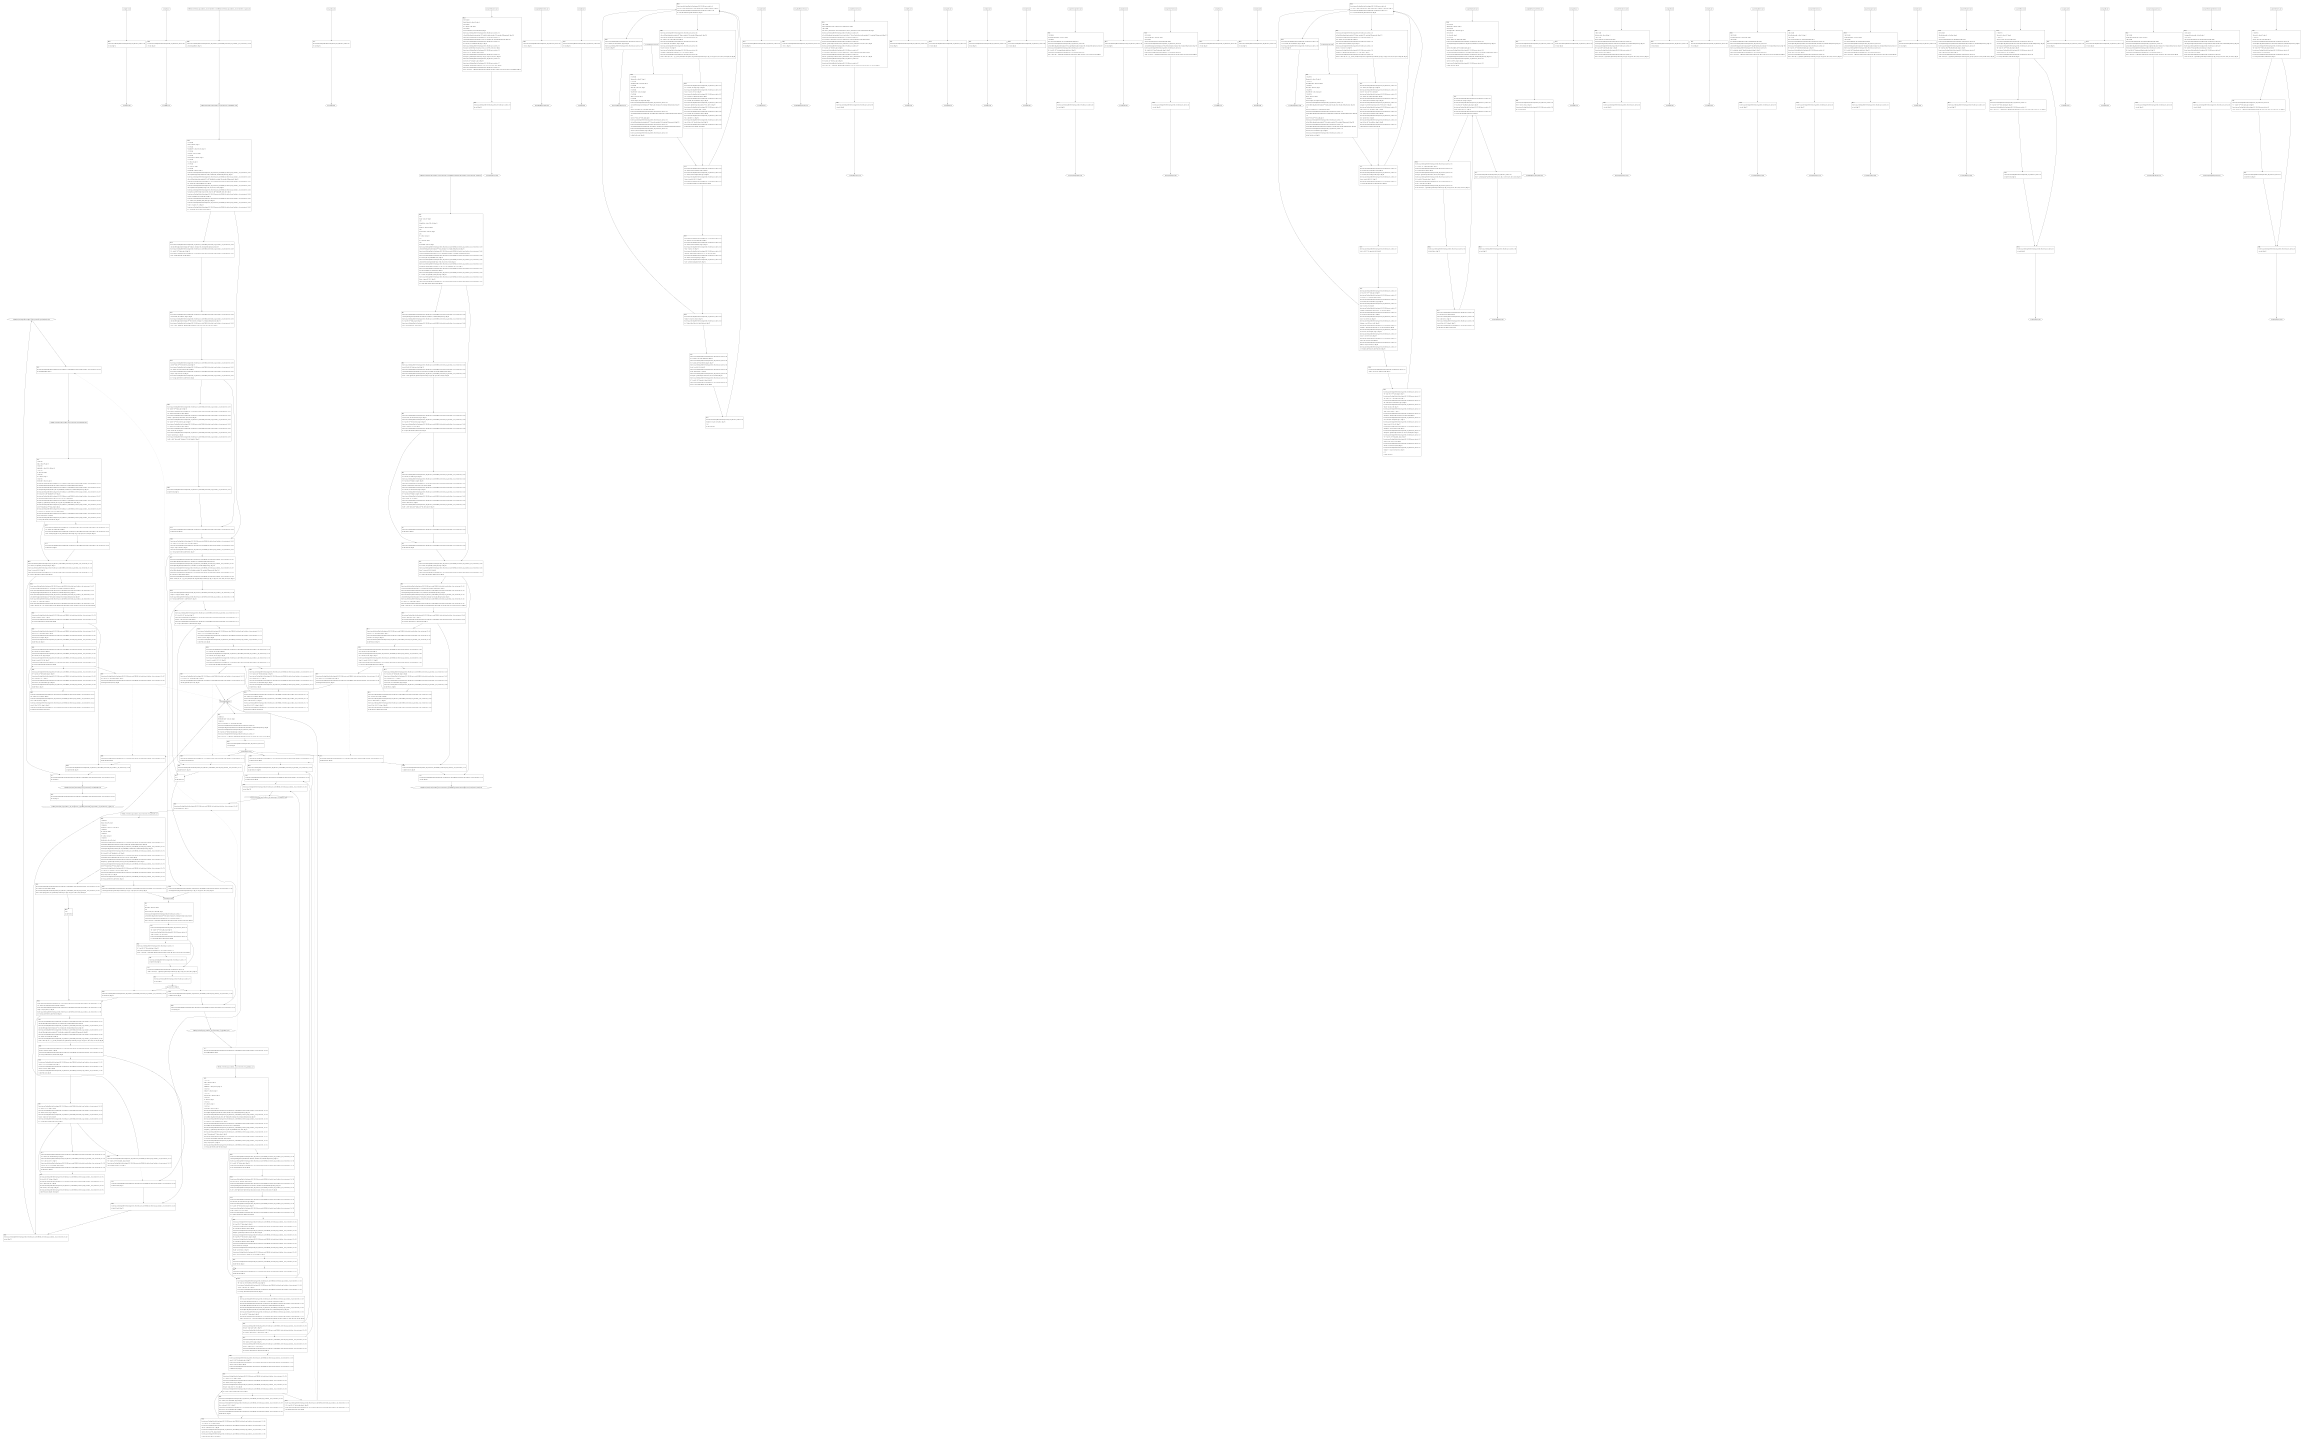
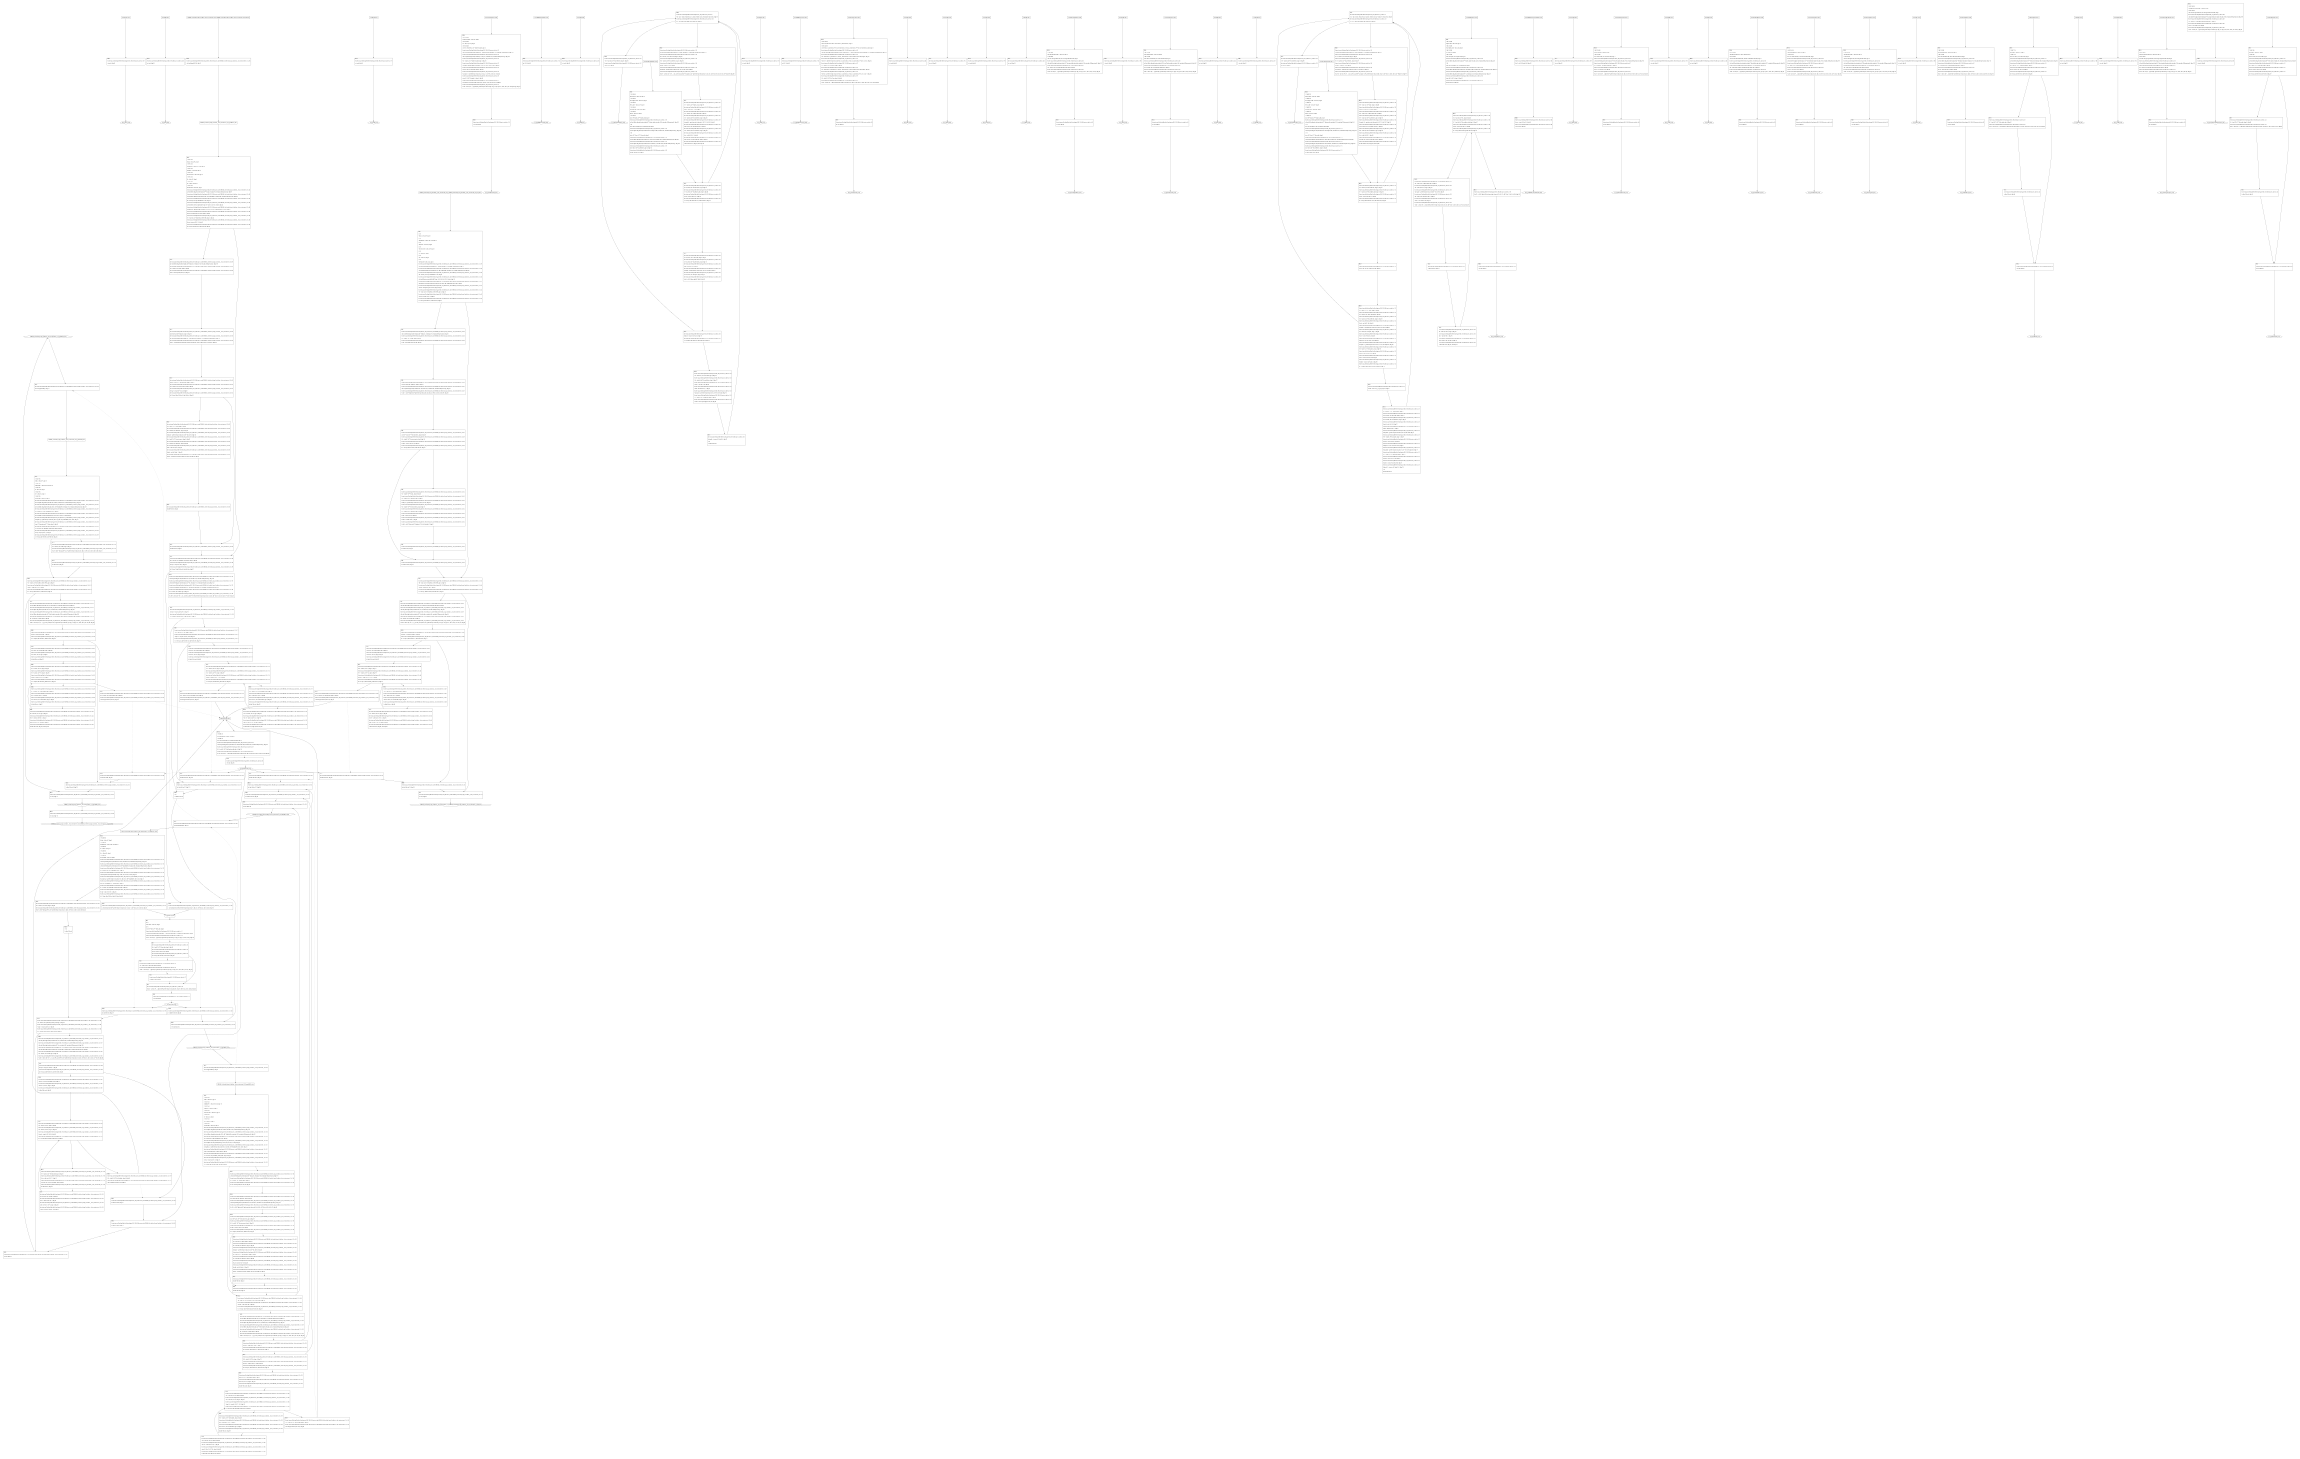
node "io_ll_printHexUnsignedCharLine_start": removed
